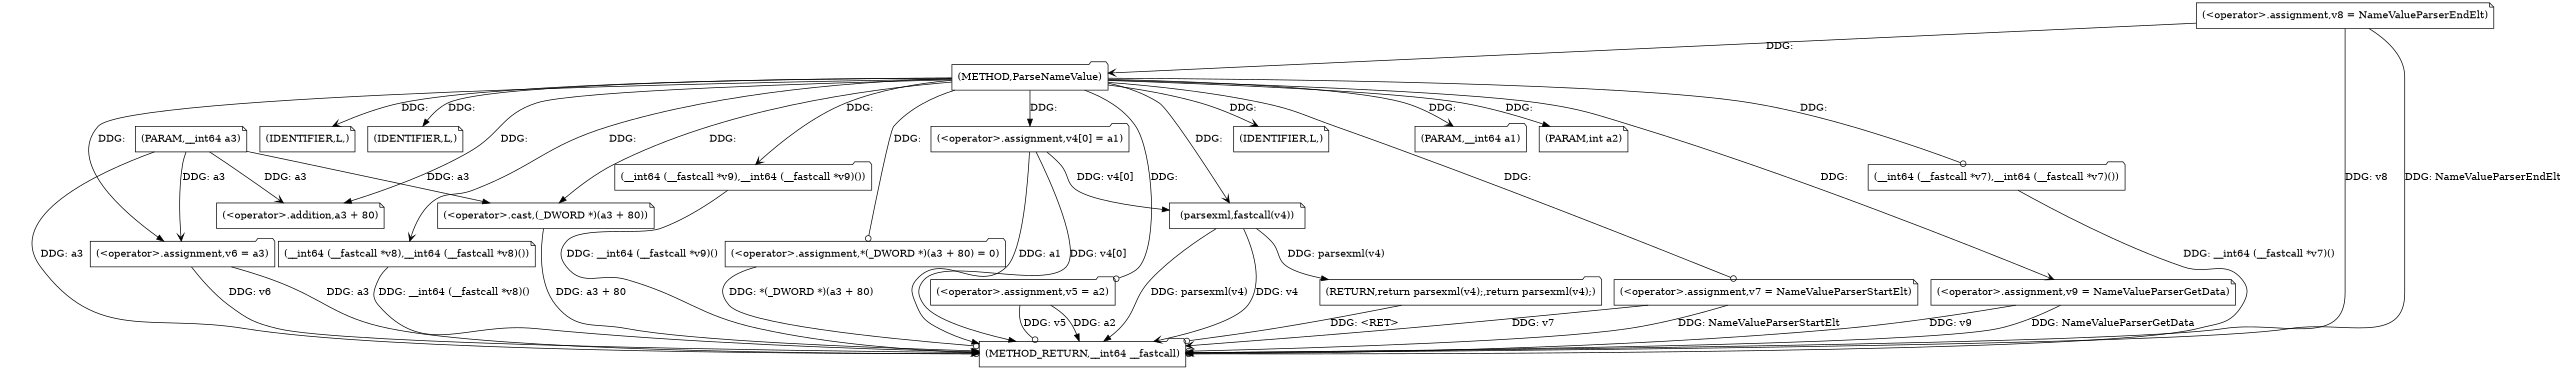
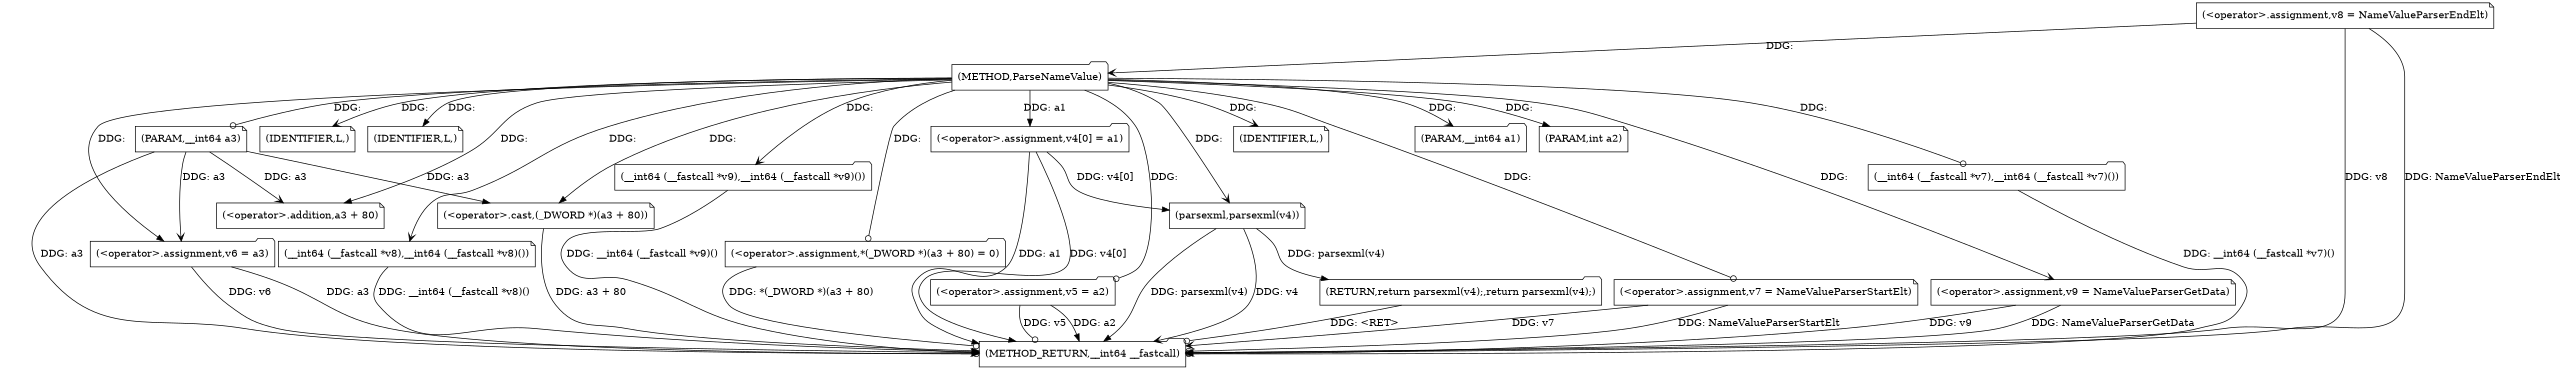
edge "(METHOD,ParseNameValue)" -> "(PARAM,__int64 a3)": added, label "DDG:"
edge "(METHOD,ParseNameValue)" -> "(<operator>.assignment,v4[0] = a1)": label "DDG: " -> "DDG: a1"
node "(parsexml,fastcall(v4))": label "(parsexml,fastcall(v4))" -> "(parsexml,parsexml(v4))"
